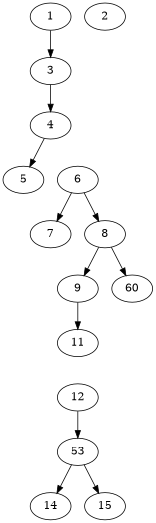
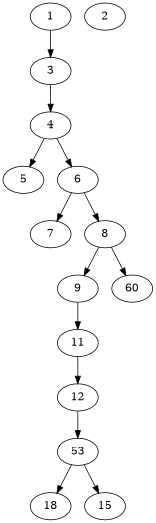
edge "4" -> "6": added
edge "11" -> "12": added
node "14": label "14" -> "18"
